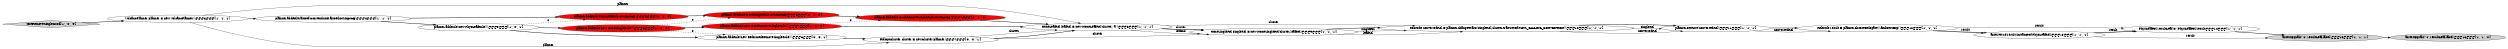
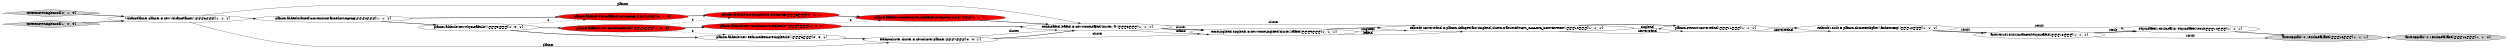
node "testRemoveSingleGood['0', '1', '0']": added
